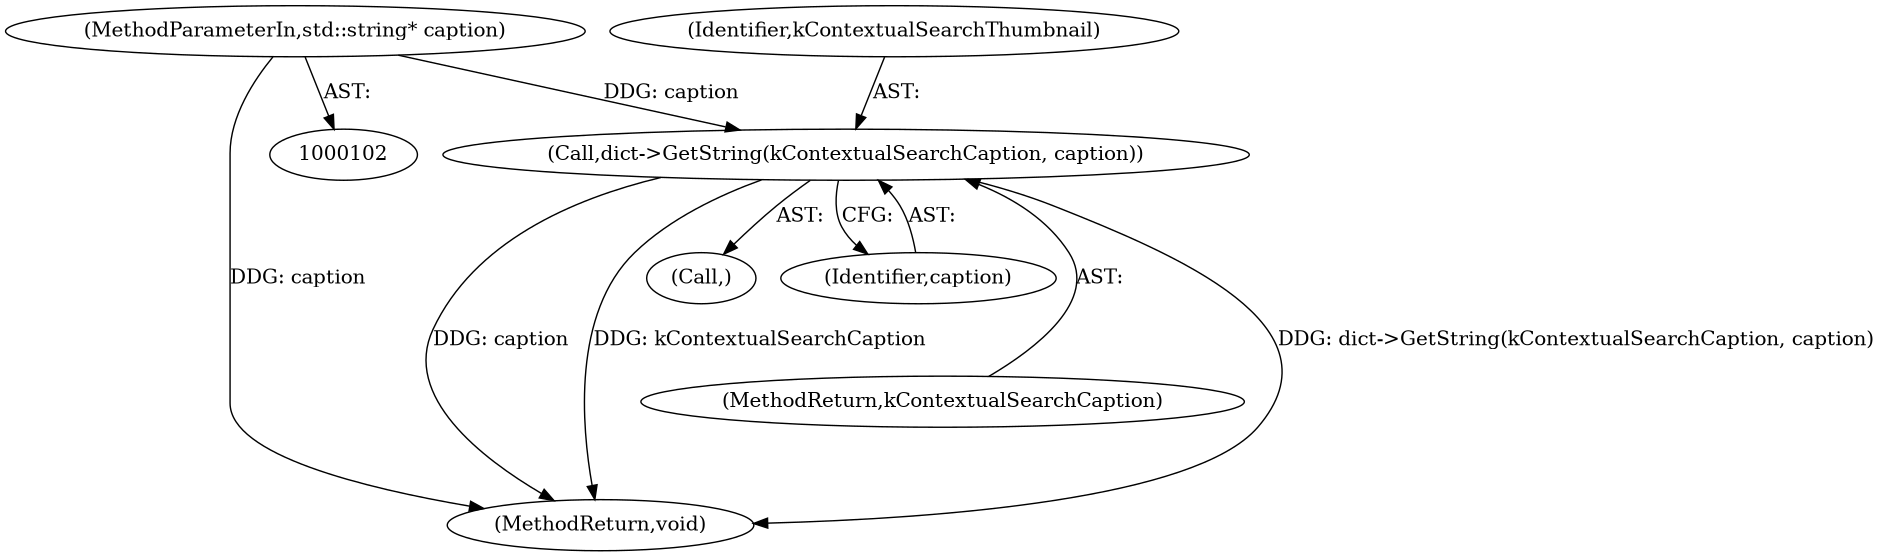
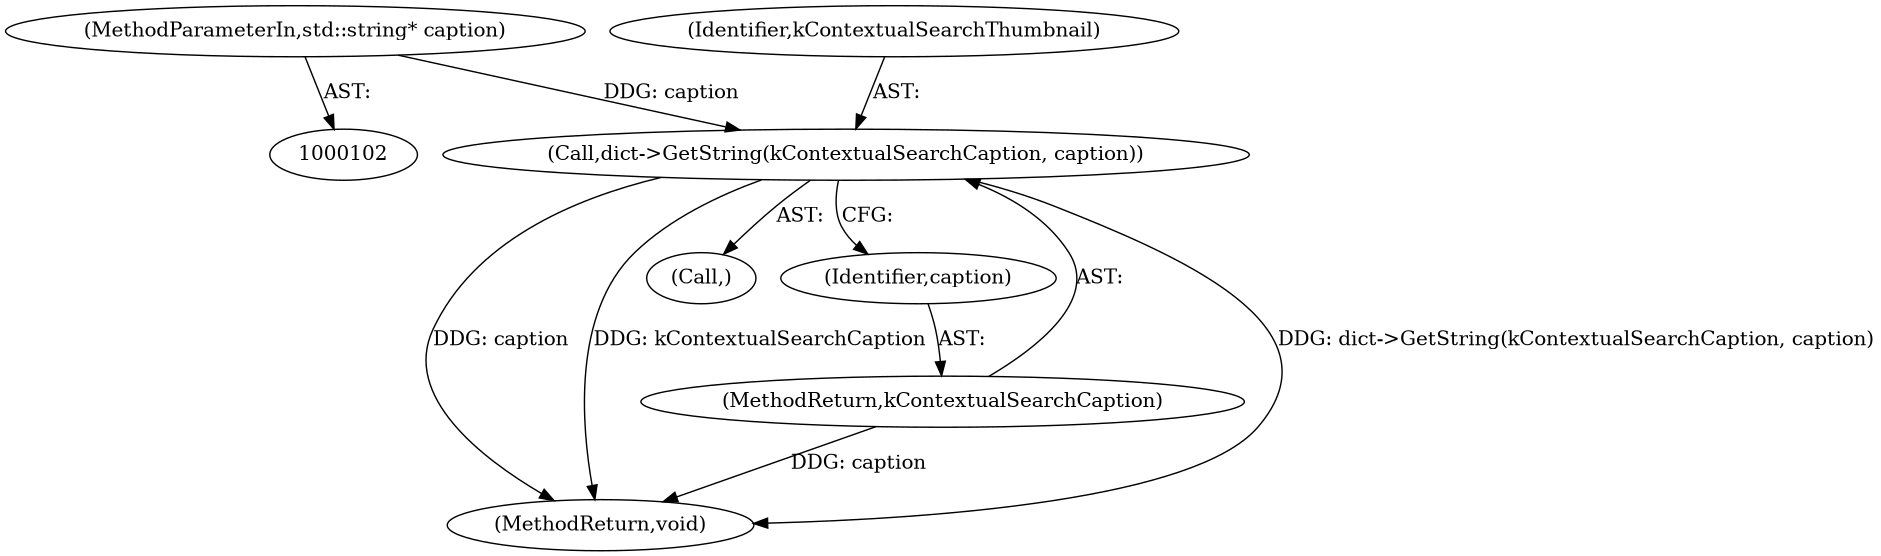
edge "(Identifier,caption)" -> "(Call,dict->GetString(kContextualSearchCaption, caption))": now "(Identifier,caption)" -> "(MethodReturn,kContextualSearchCaption)"
edge "(MethodParameterIn,std::string* caption)" -> "(MethodReturn,void)": now "(MethodReturn,kContextualSearchCaption)" -> "(MethodReturn,void)"
